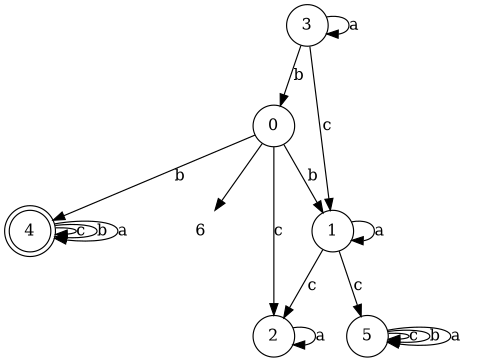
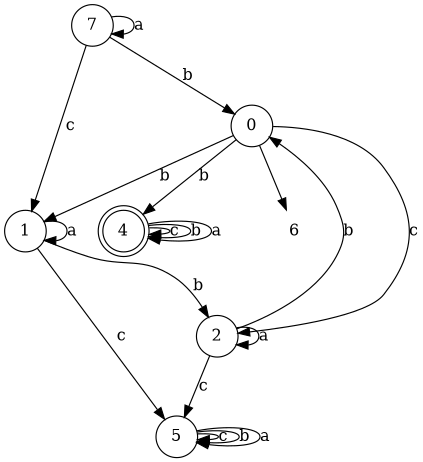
node "3": label "3" -> "7"
edge "2" -> "0": added, label "b"
edge "1" -> "2": label "c" -> "b"
edge "2" -> "5": added, label "c"
